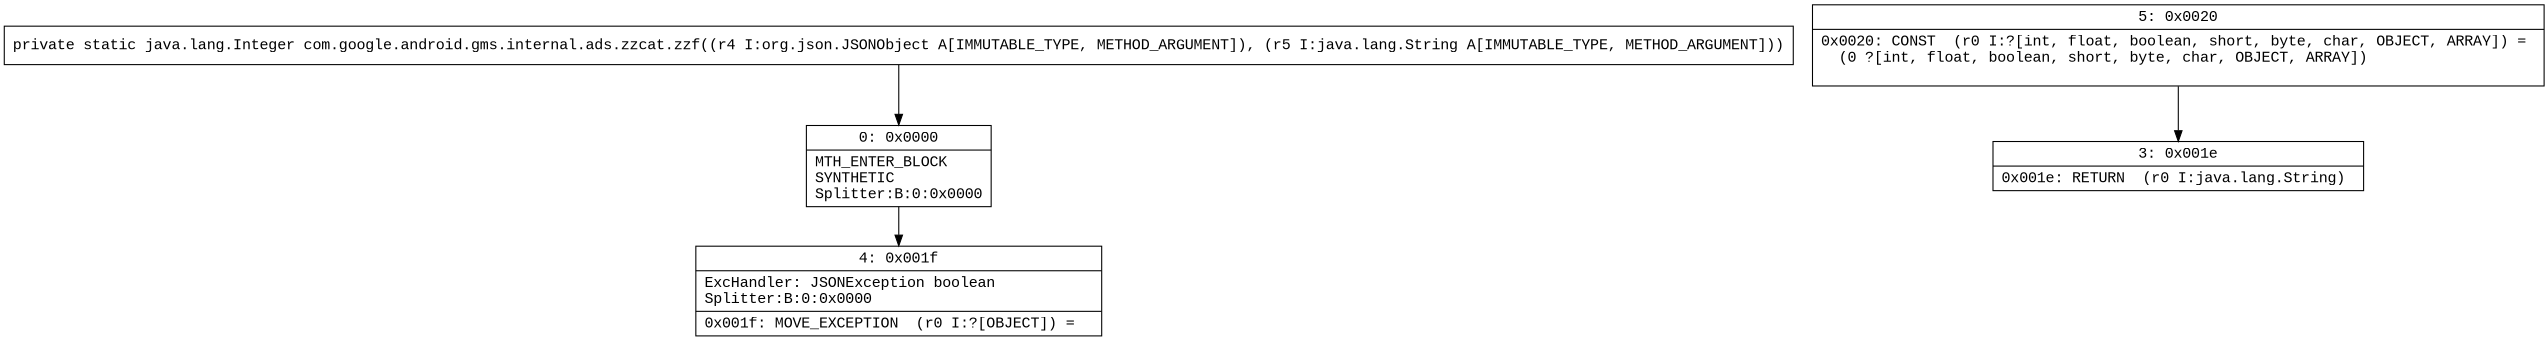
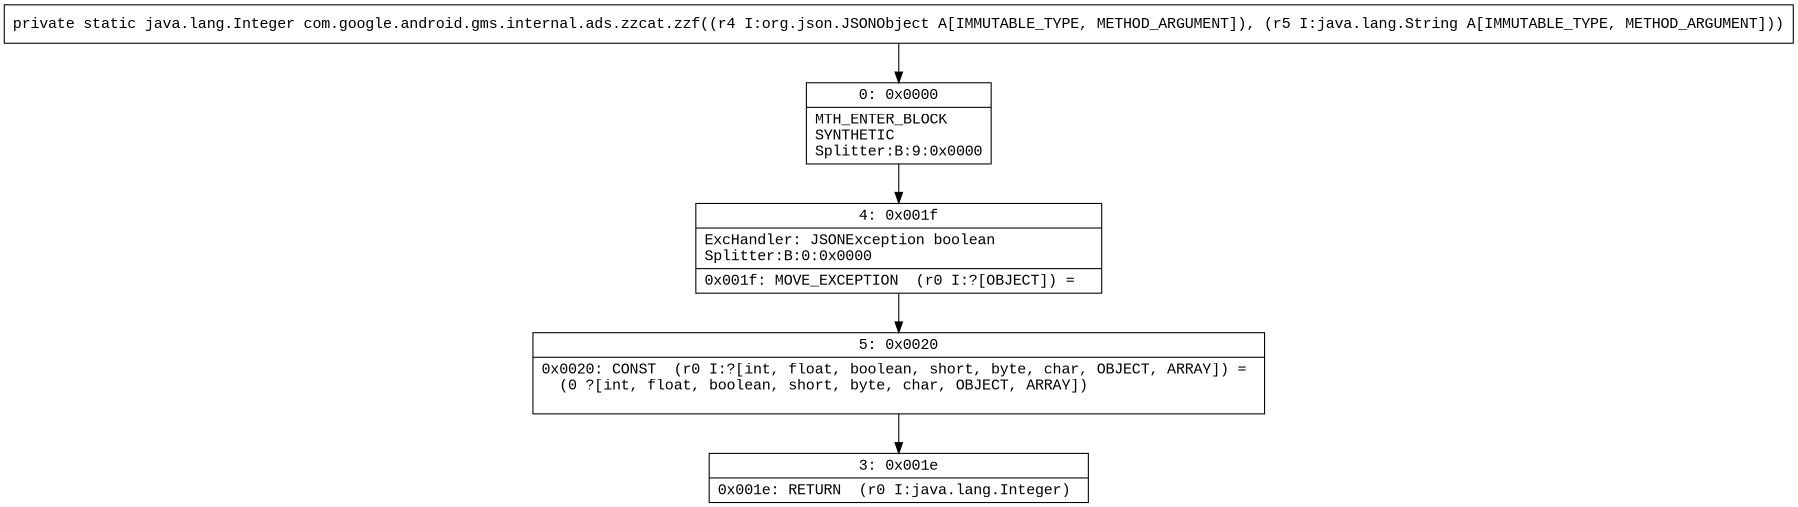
node "3: 0x001e": text "0x001e: RETURN  (r0 I:java.lang.String)" -> "0x001e: RETURN  (r0 I:java.lang.Integer)"
node "0: 0x0000": text "Splitter:B:0:0x0000" -> "Splitter:B:9:0x0000"
edge "4: 0x001f" -> "5: 0x0020": added
